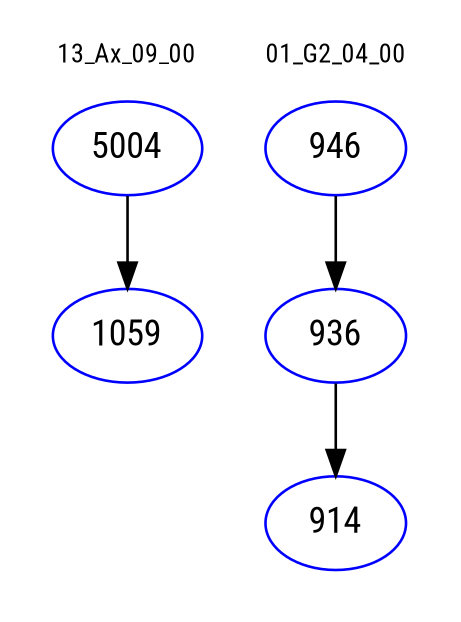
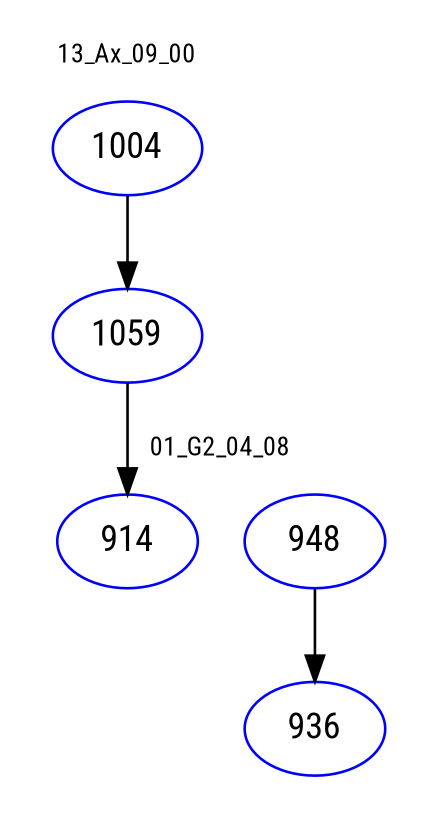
cluster "01_G2_04_00": label "01_G2_04_00" -> "01_G2_04_08"
node "5004": label "5004" -> "1004"
node "946": label "946" -> "948"
edge "936" -> "914": now "1059" -> "914"
